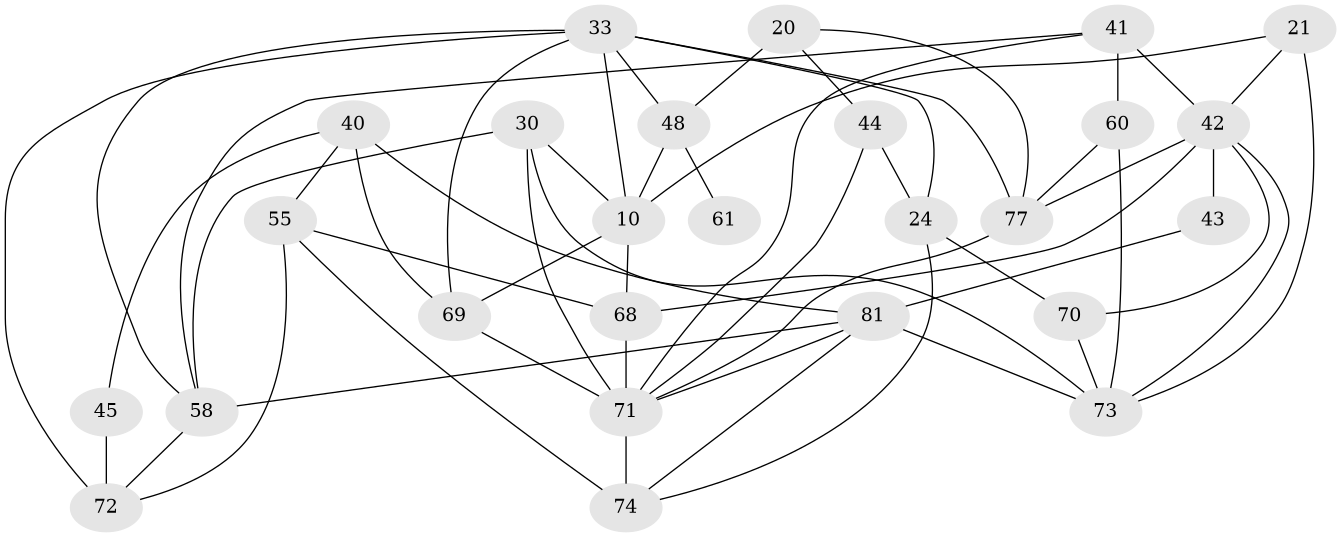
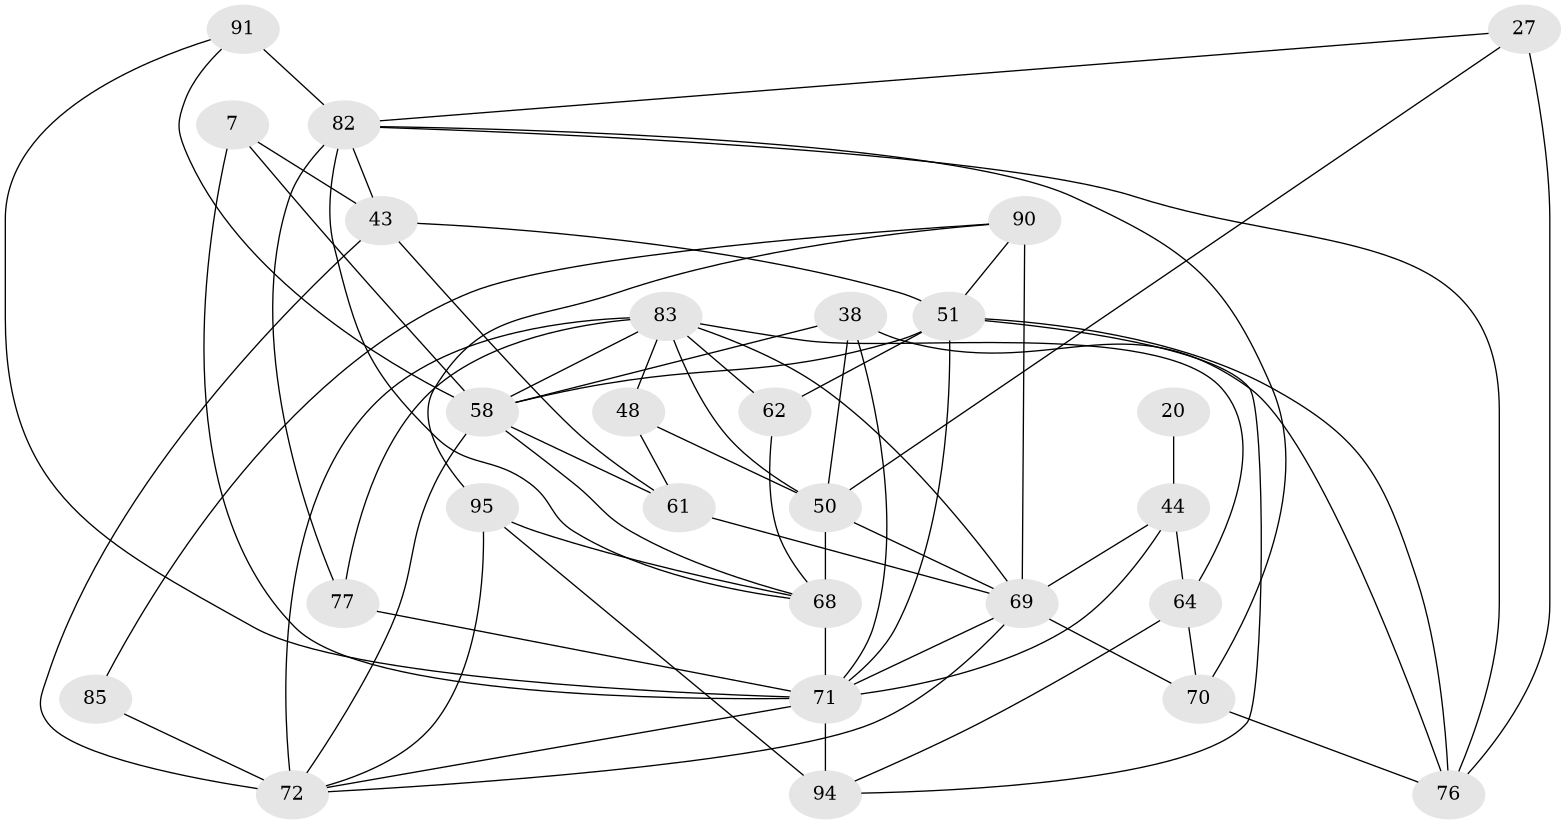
node "33": label "33" -> "83"
node "41": label "41" -> "91"
node "21": label "21" -> "27"
edge "20" -- "48": removed
edge "20" -- "77": removed
node "7": added
node "40": label "40" -> "90"
node "30": label "30" -> "38"
node "60": removed
node "42": label "42" -> "82"
node "55": label "55" -> "95"
node "10": label "10" -> "50"
node "24": label "24" -> "64"
node "81": label "81" -> "51"
edge "43" -- "61": added
node "45": label "45" -> "85"
node "62": added
node "73": label "73" -> "76"
edge "58" -- "61": added
node "74": label "74" -> "94"
edge "58" -- "68": added
edge "43" -- "72": added
edge "61" -- "69": added
edge "44" -- "69": added
edge "69" -- "70": added
edge "71" -- "72": added
edge "69" -- "72": added
